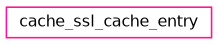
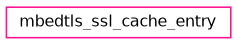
node "cache_ssl_cache_entry": label "cache_ssl_cache_entry" -> "mbedtls_ssl_cache_entry"
